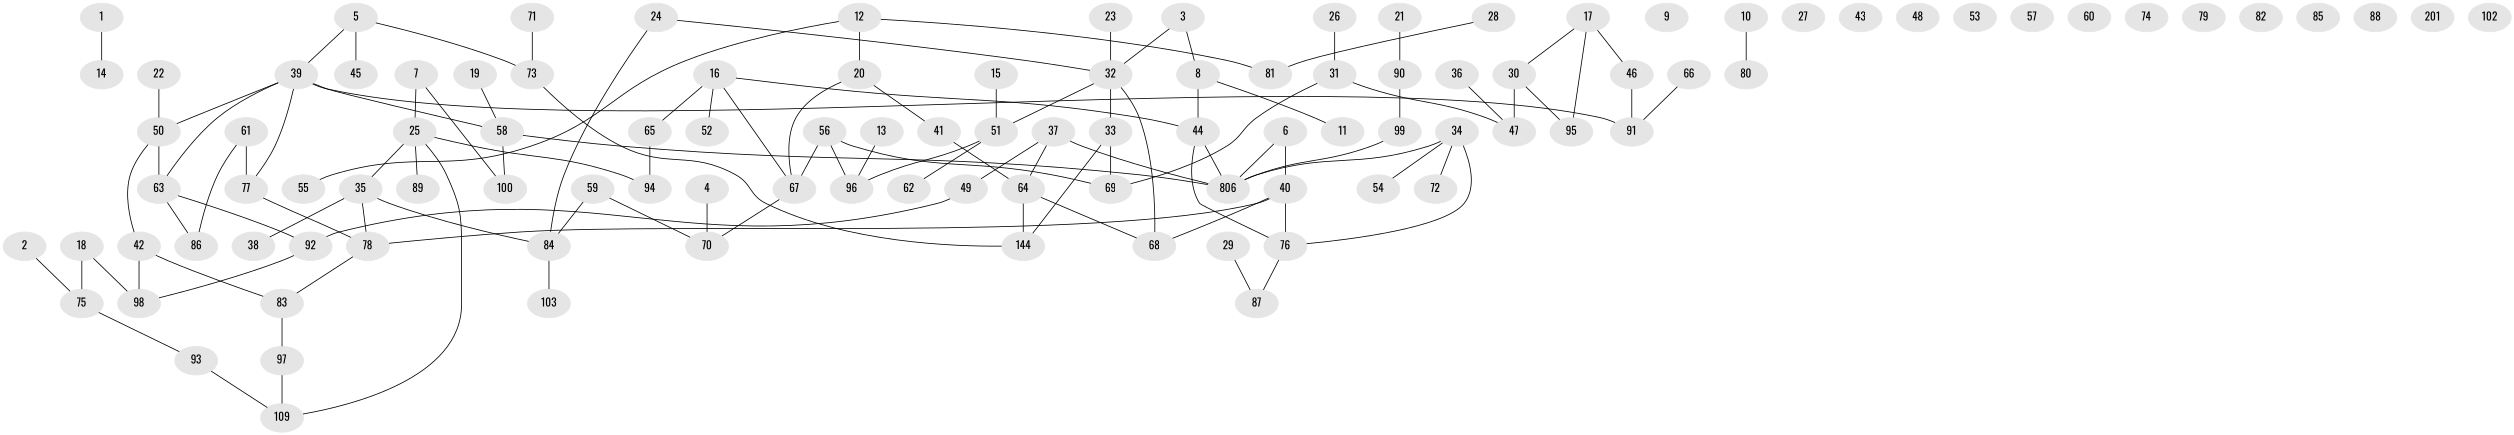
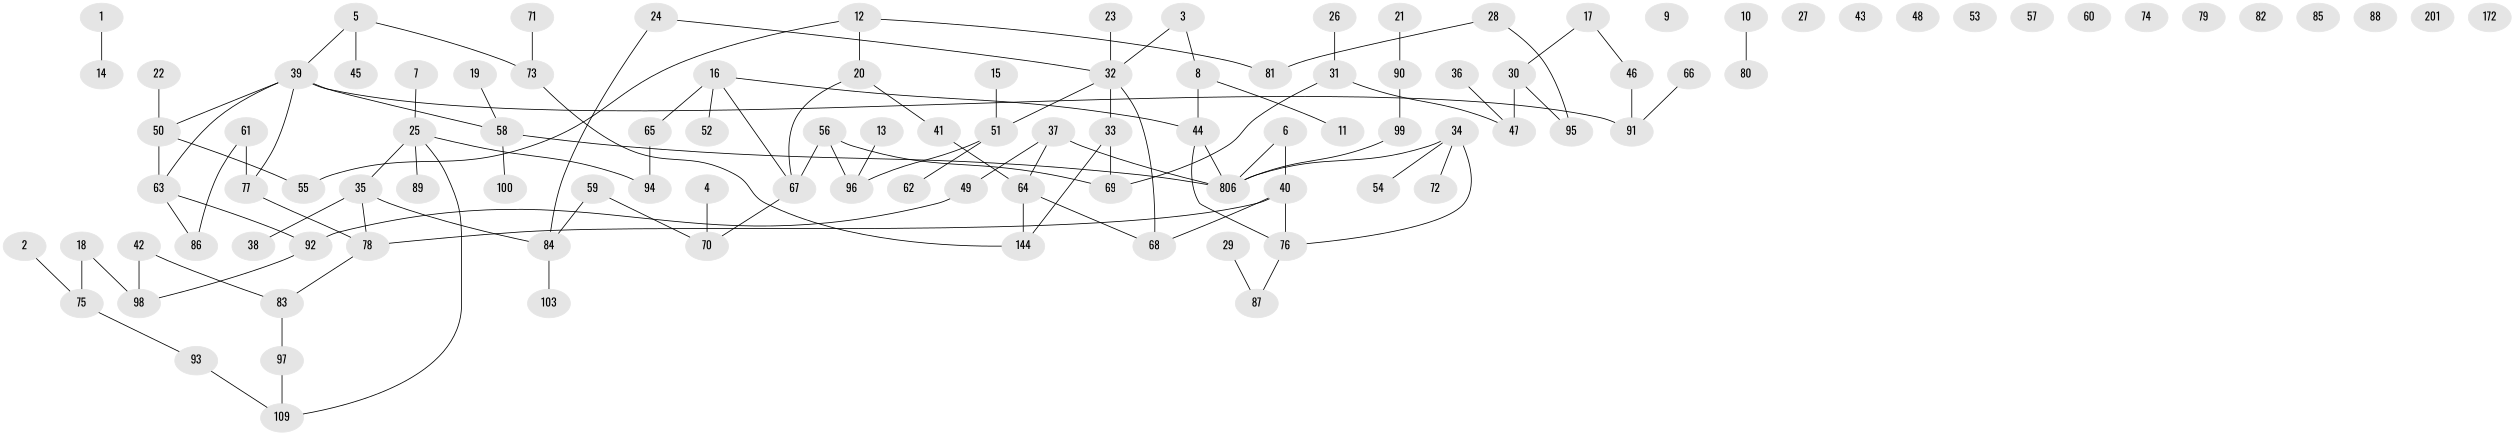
node "102": label "102" -> "172"
edge "17" -- "95": now "28" -- "95"
edge "7" -- "100": removed
edge "50" -- "42": now "50" -- "55"
